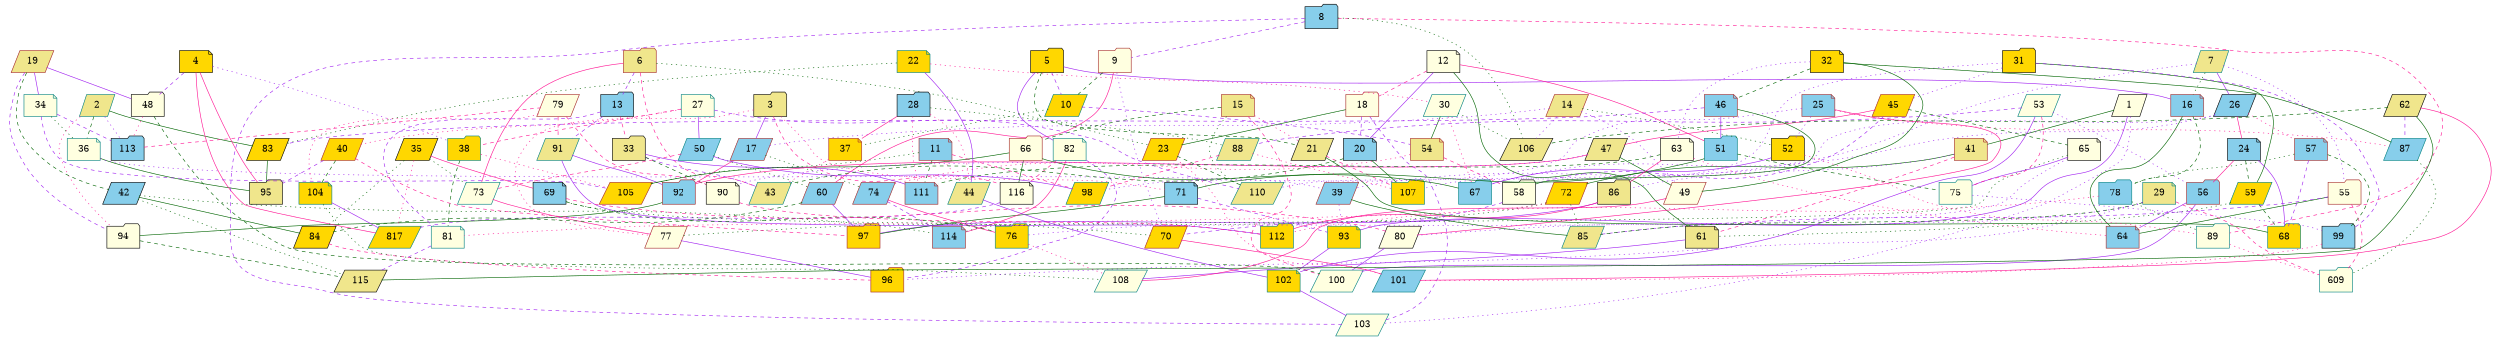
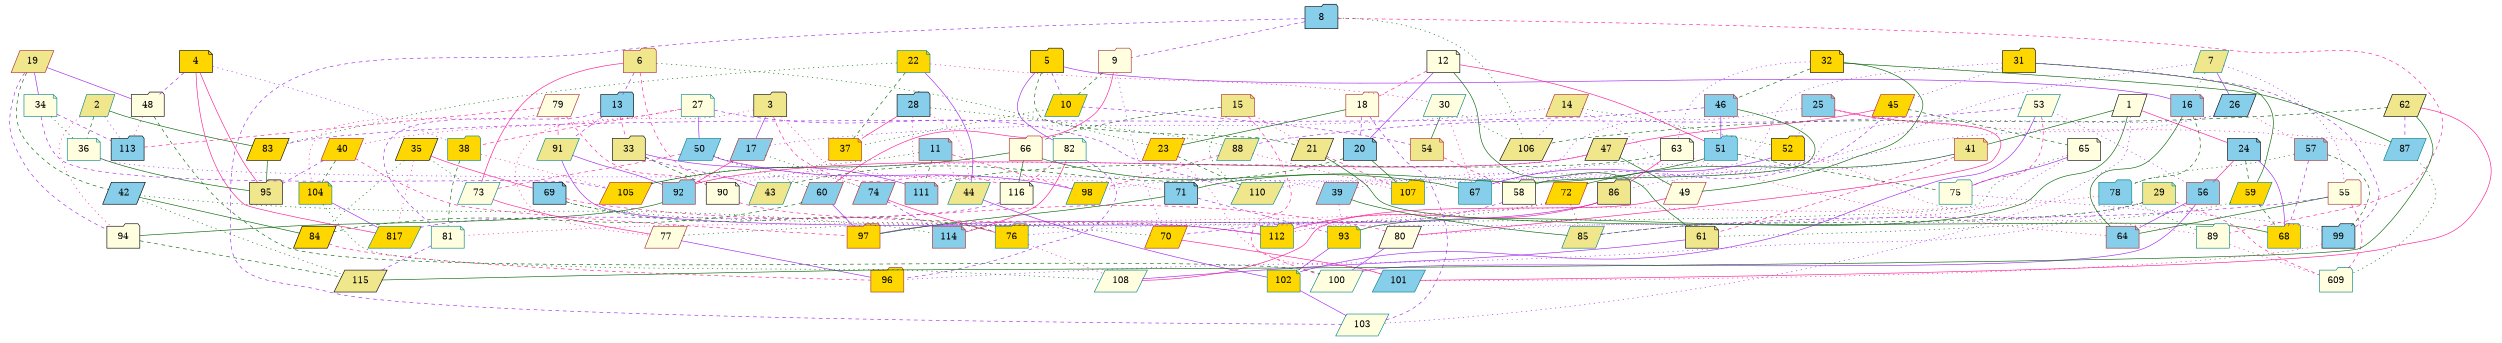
edge "22" -- "37": added
edge "26" -- "24": now "1" -- "24"
edge "54" -- "74": now "50" -- "74"
edge "1" -- "93": color purple -> darkgreen
